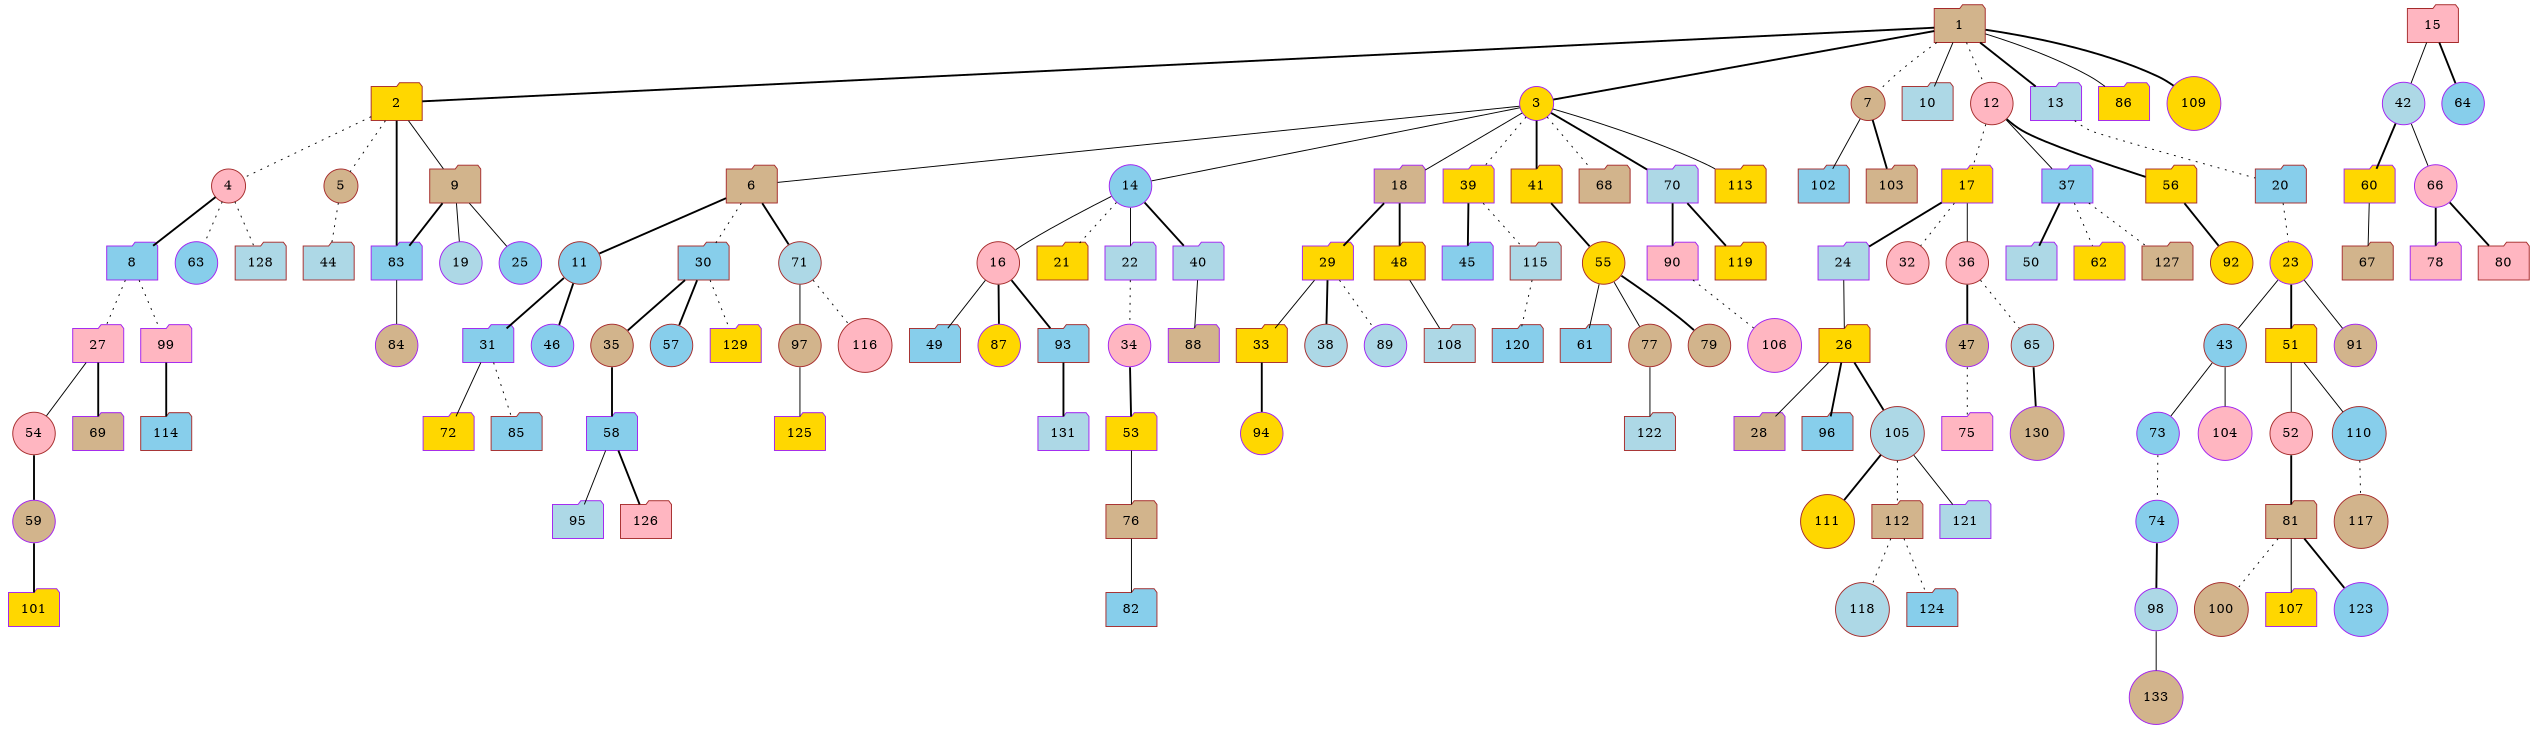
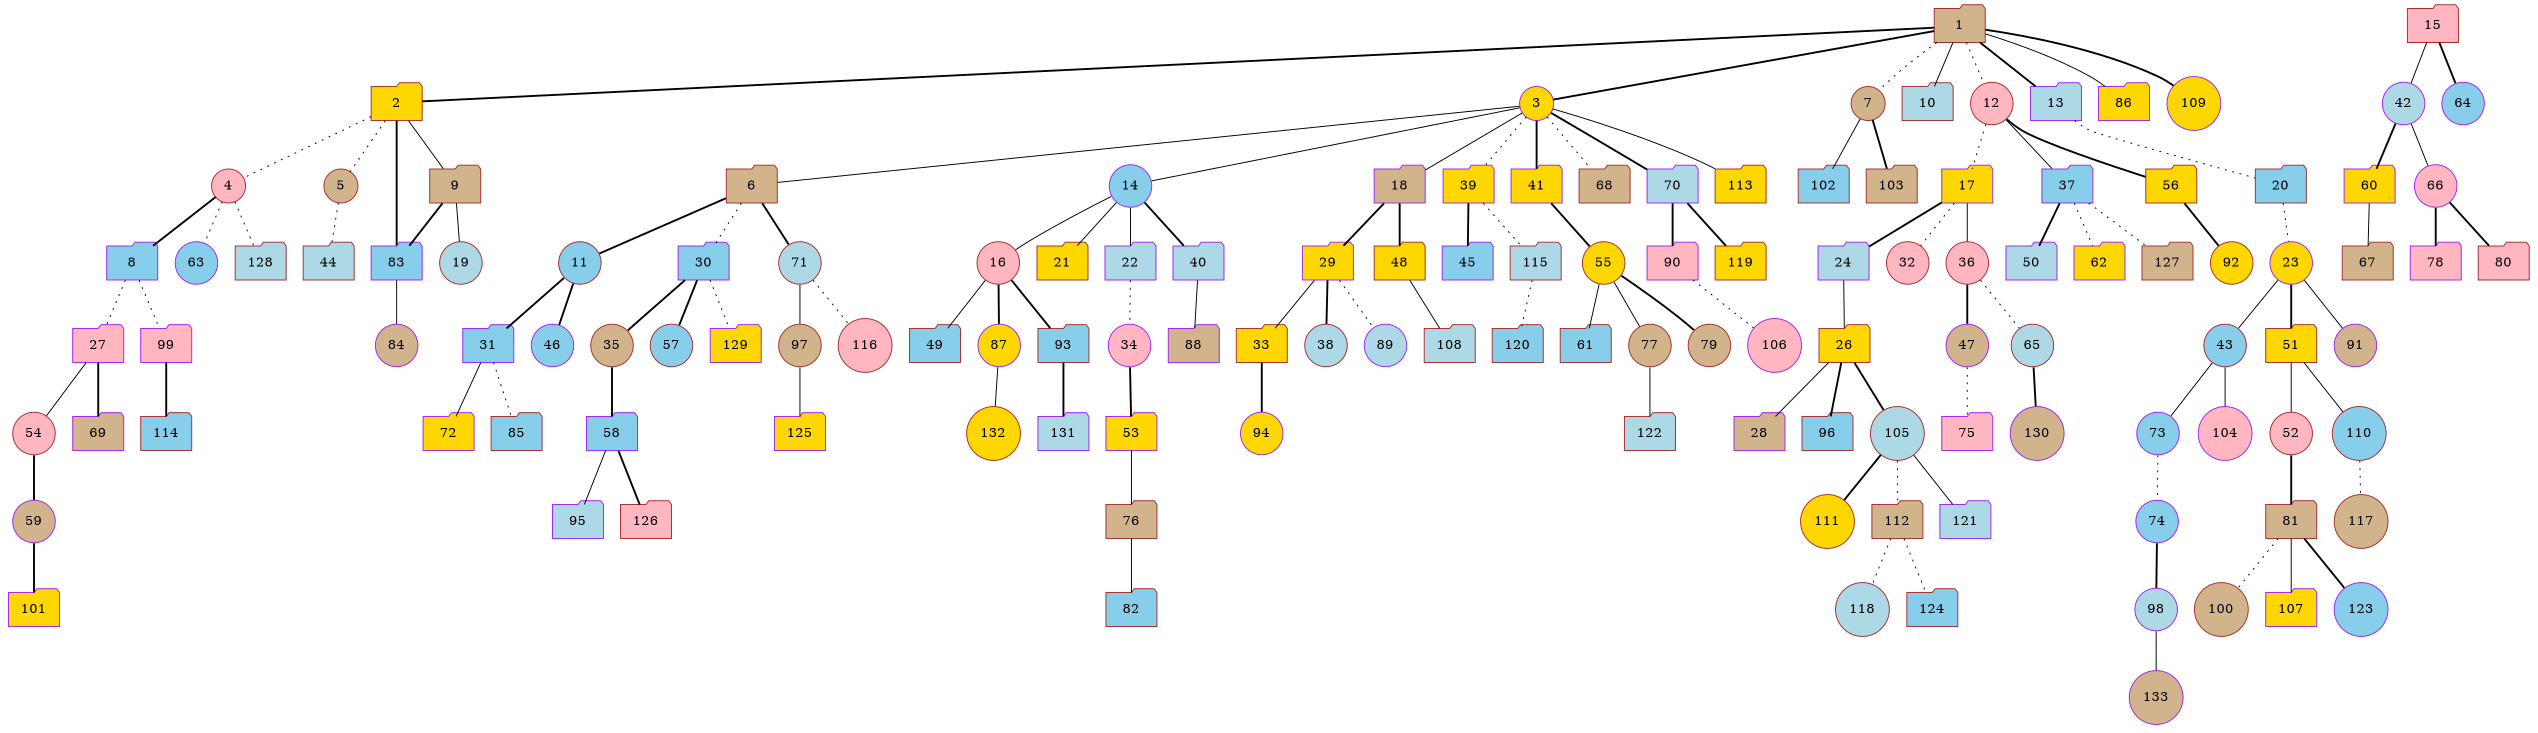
node "41": color brown -> purple
edge "14" -- "21": style dotted -> solid
node "19": color purple -> brown
node "25": removed
node "30": color brown -> purple
node "132": added
